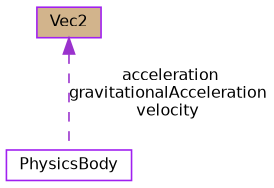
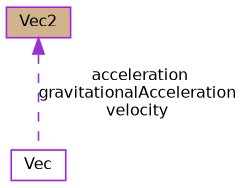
node "PhysicsBody": label "PhysicsBody" -> "Vec"
